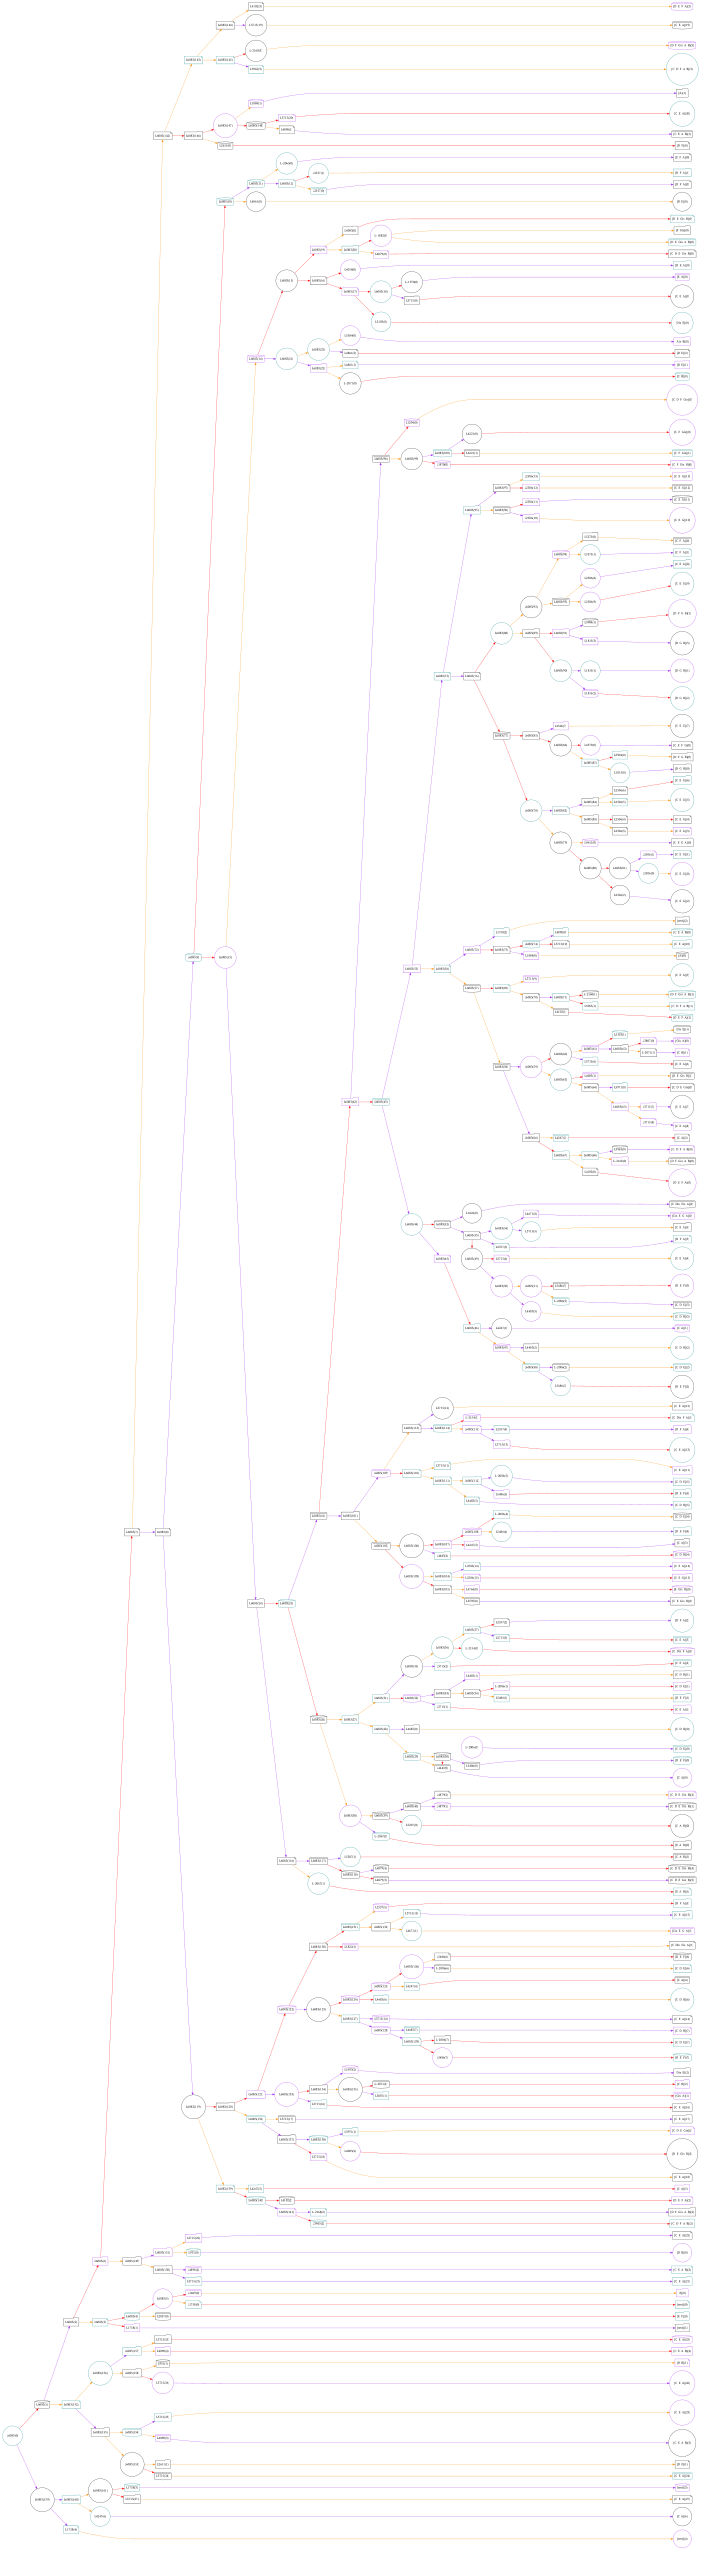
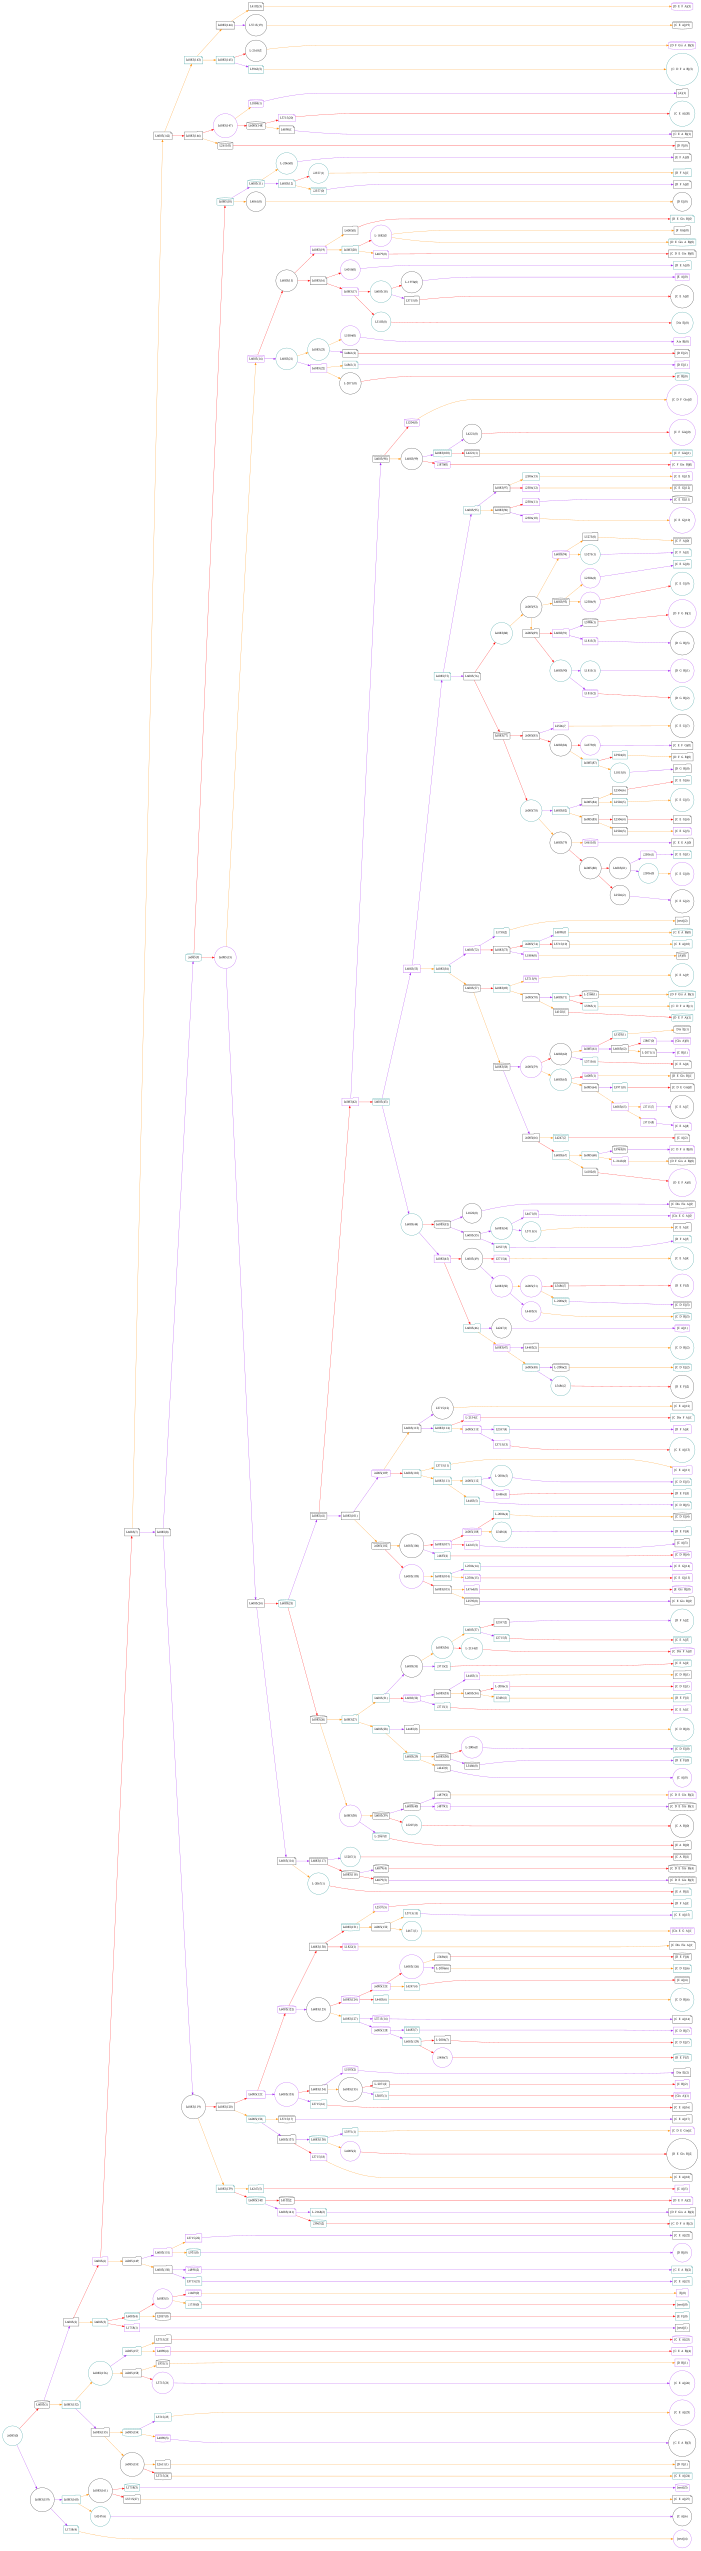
edge "L6083(88)" -> "L6083(89)": now "L6083(92)" -> "L6083(89)"
edge "L6083(53)" -> "L6083(49)": now "L6083(45)" -> "L6083(49)"
edge "L6083(30)" -> "L4247(0)": now "L6083(30)" -> "L-2006(0)"
